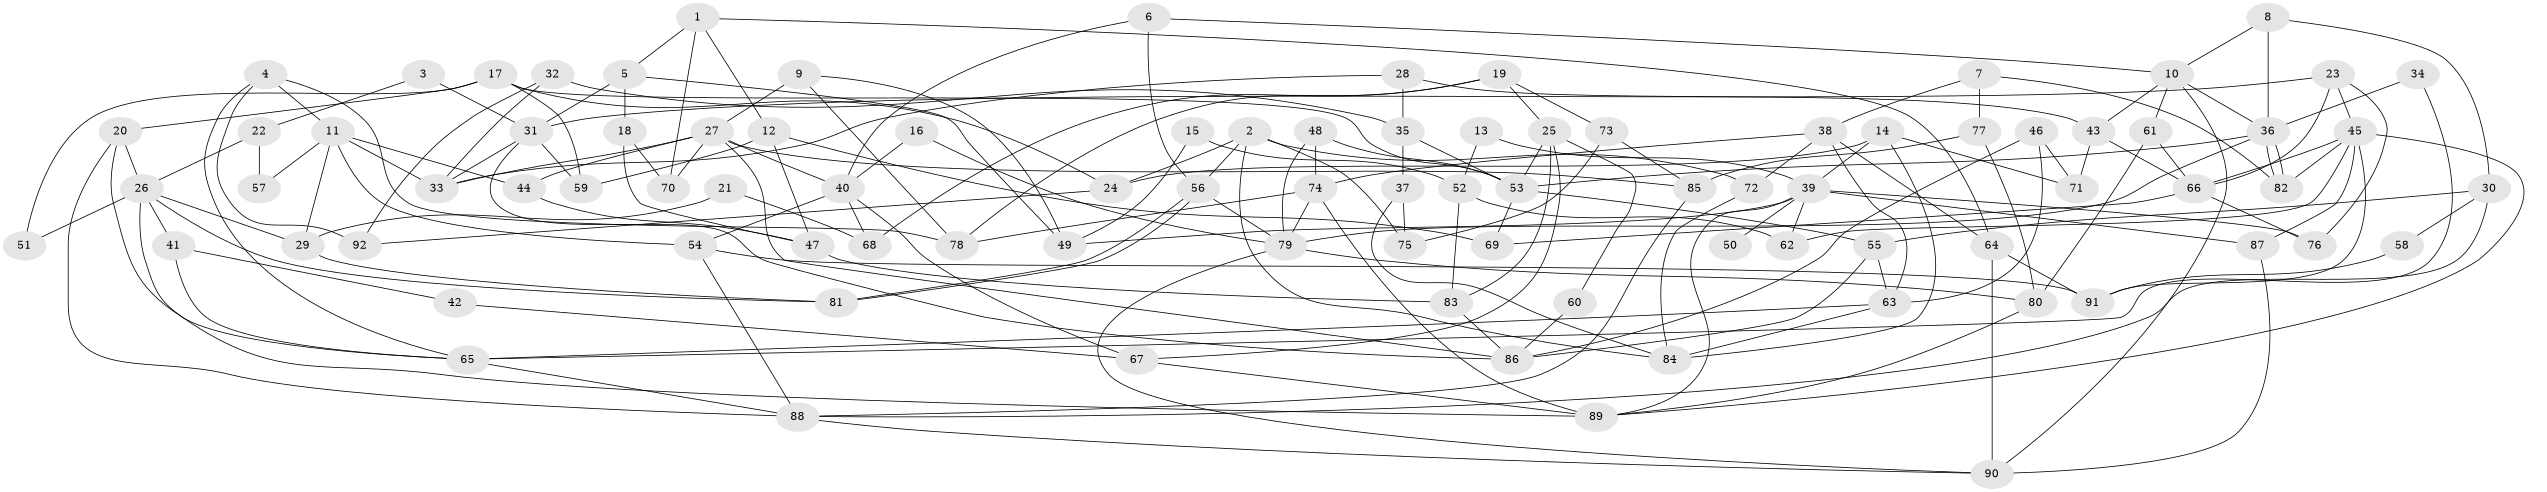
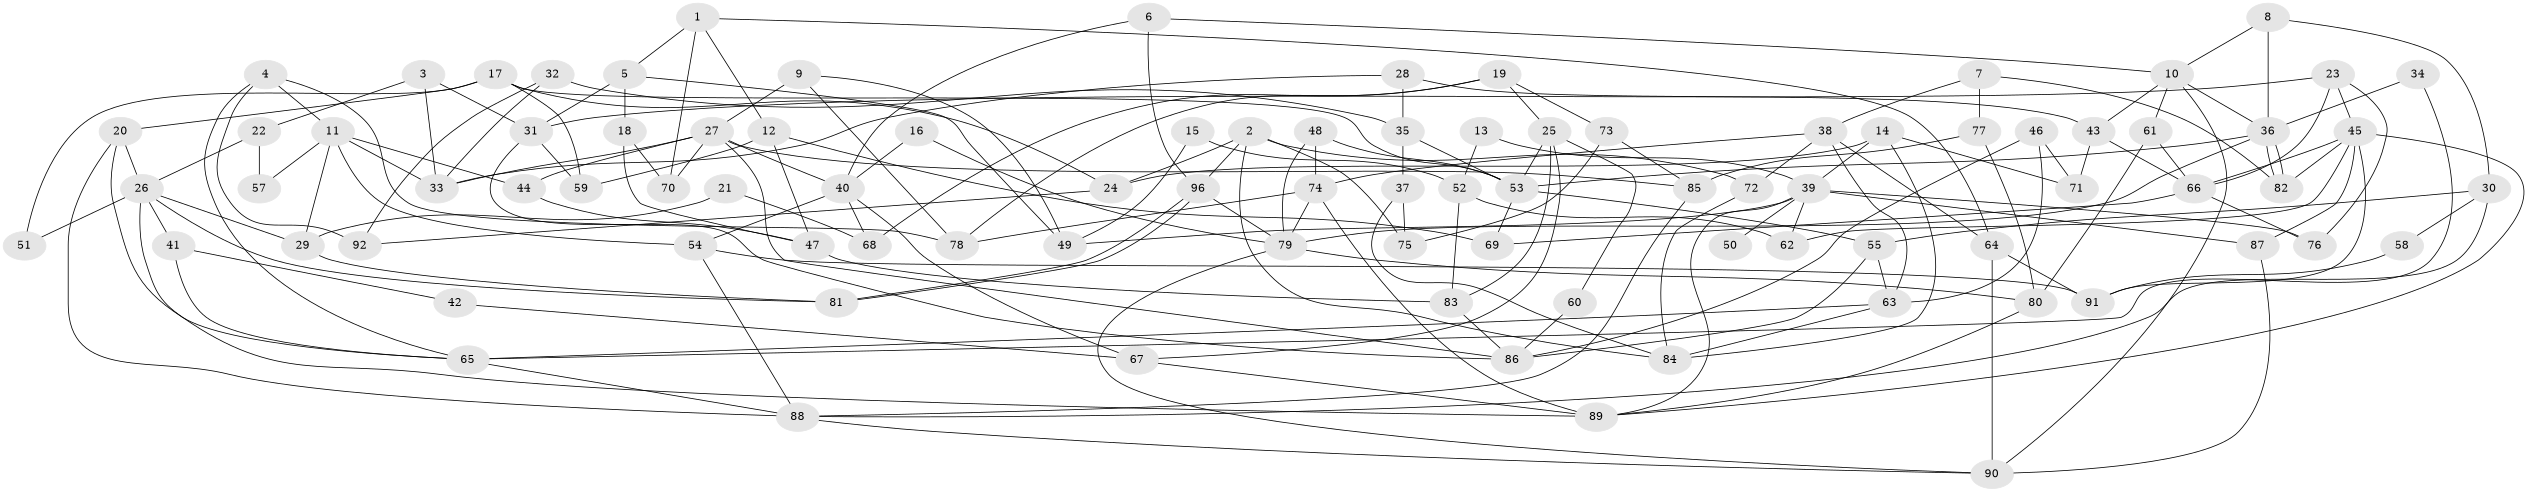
edge "31" -- "33": now "3" -- "33"
node "56": label "56" -> "96"
